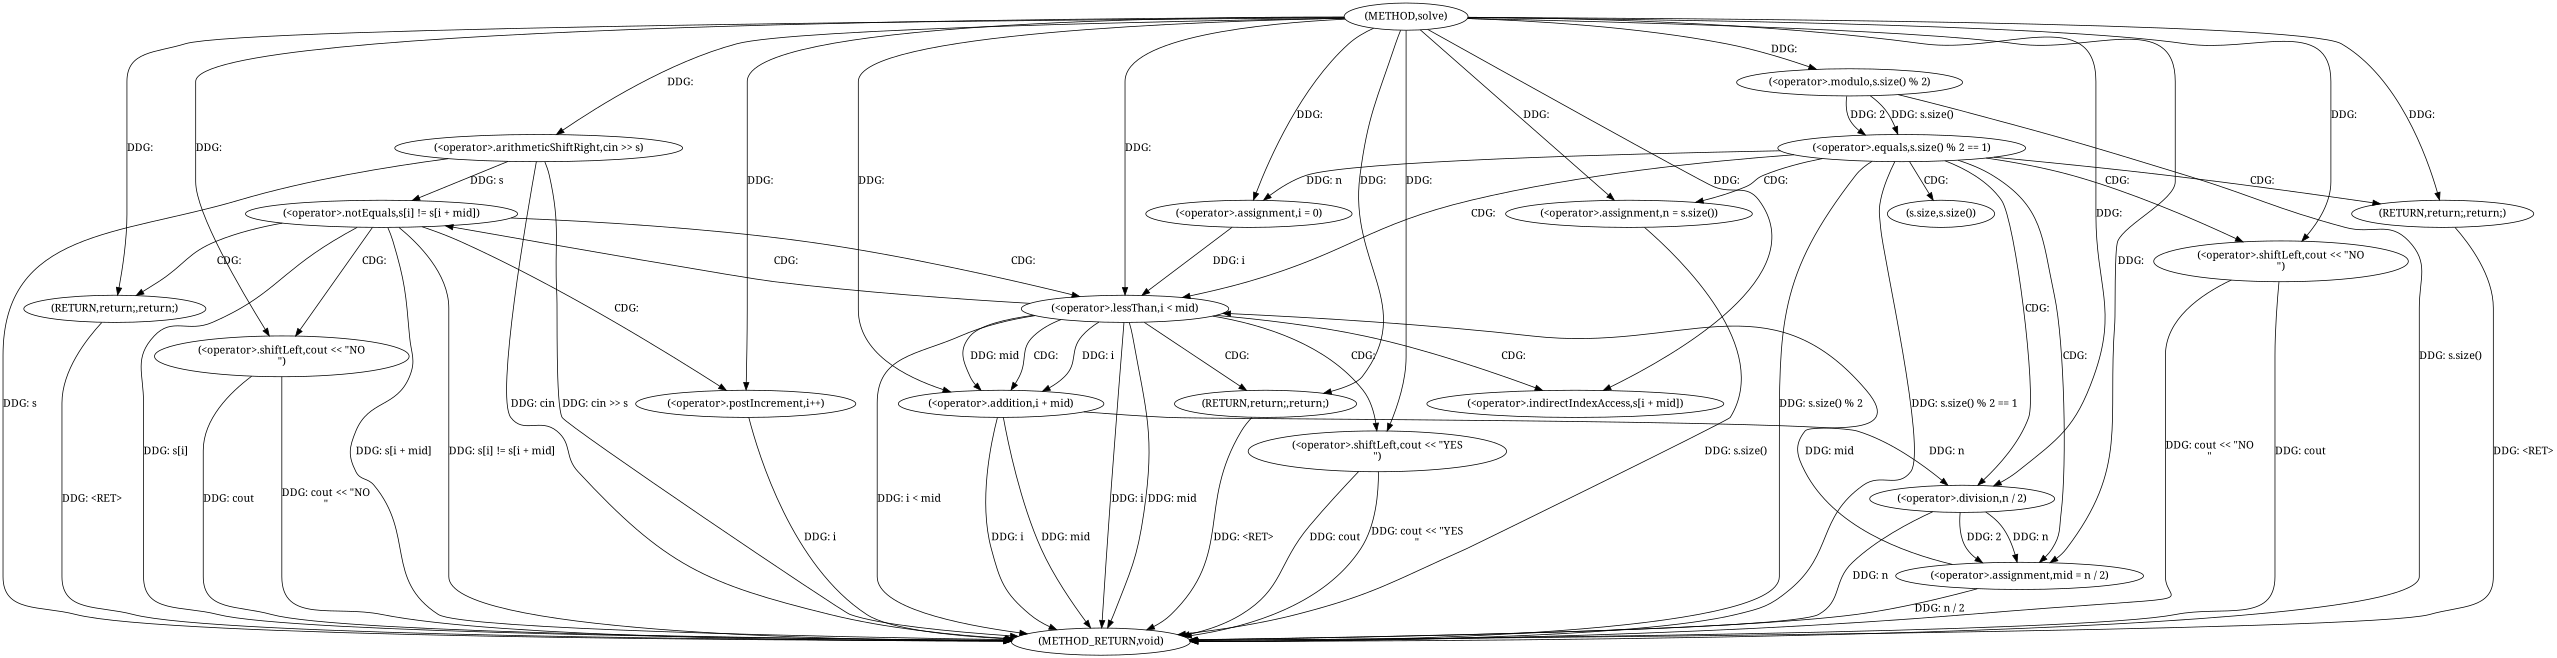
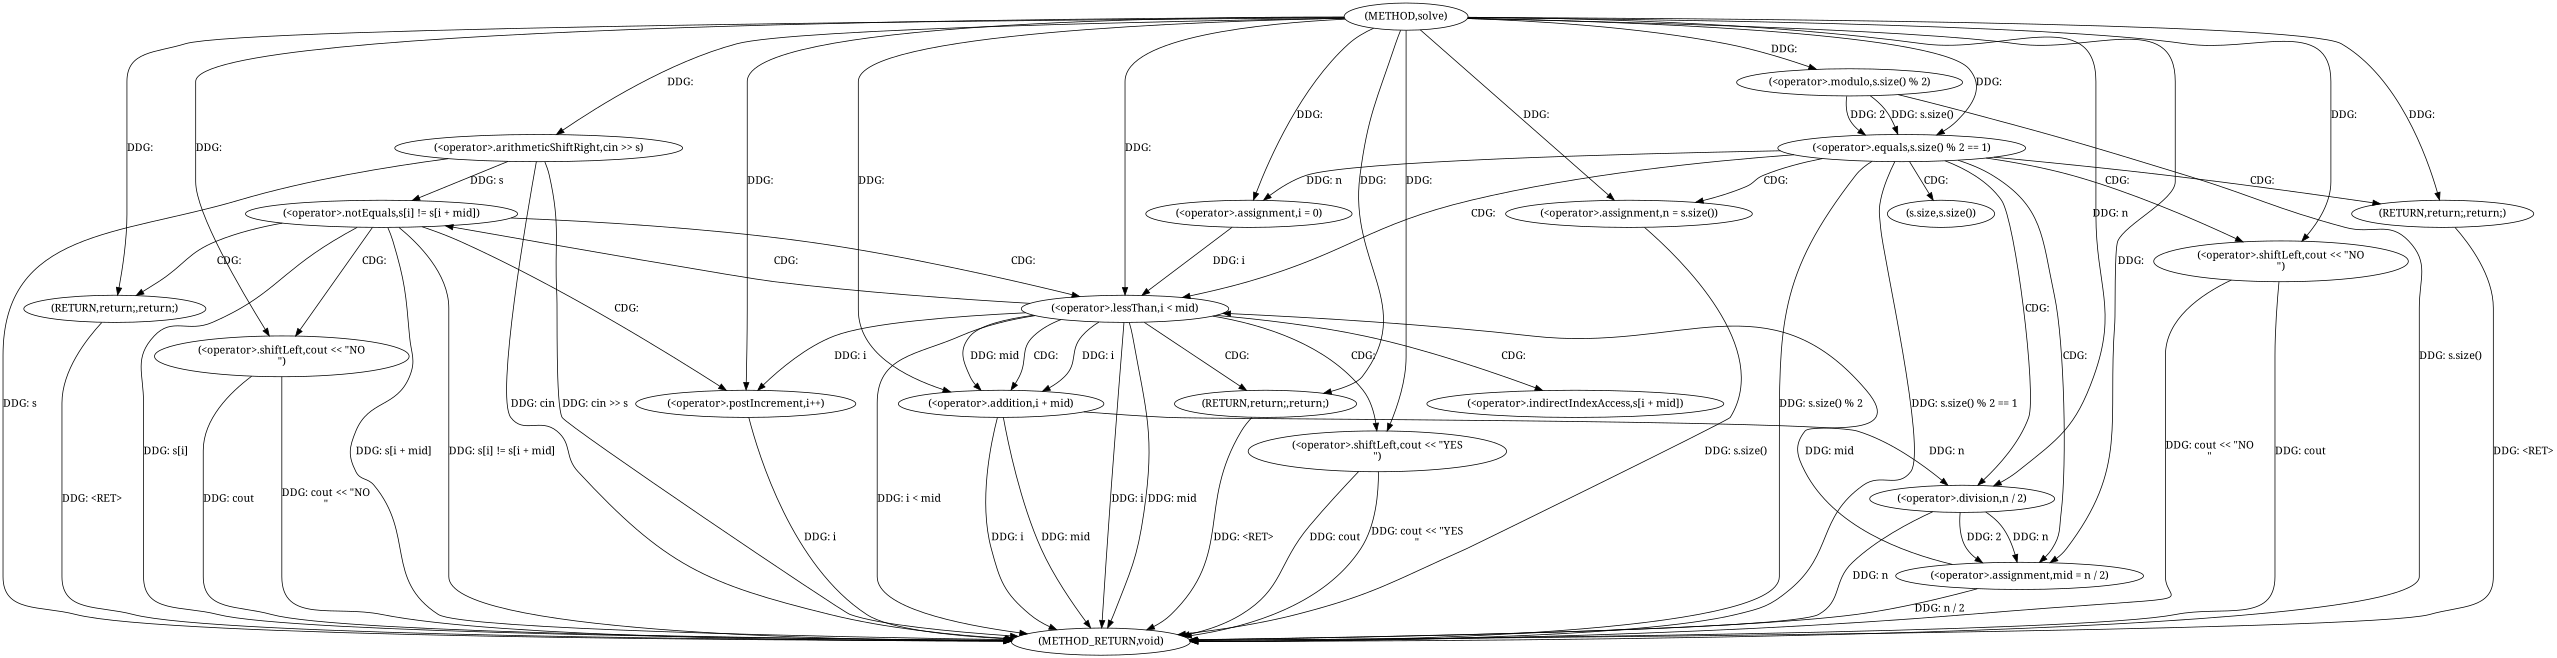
edge "(METHOD,solve)" -> "(<operator>.indirectIndexAccess,s[i + mid])": now "(METHOD,solve)" -> "(<operator>.equals,s.size() % 2 == 1)"
edge "(METHOD,solve)" -> "(<operator>.division,n / 2)": label "DDG: " -> "DDG: n"
edge "(<operator>.lessThan,i < mid)" -> "(<operator>.postIncrement,i++)": added, label "DDG: i"
